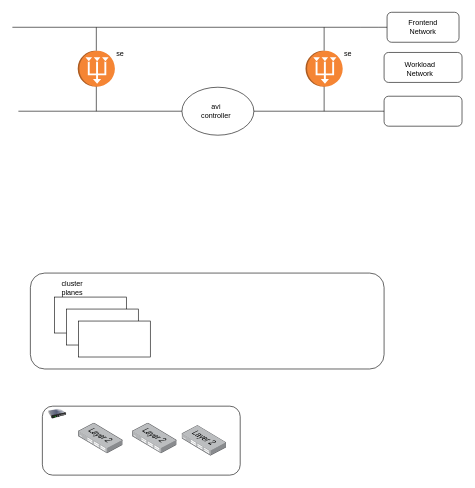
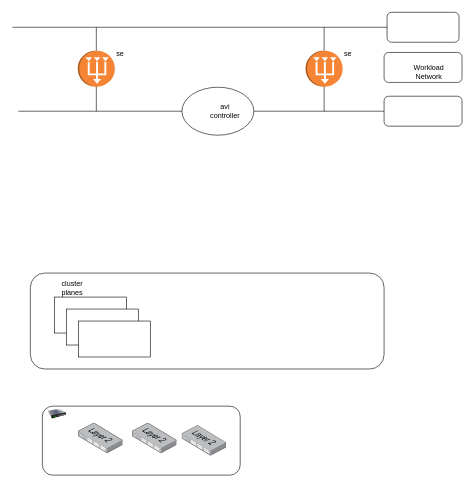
node "Frontend Network": removed
node "Workload Network": moved (420, 69) -> (429, 72)
node "avi controller": moved (216, 111) -> (225, 111)
